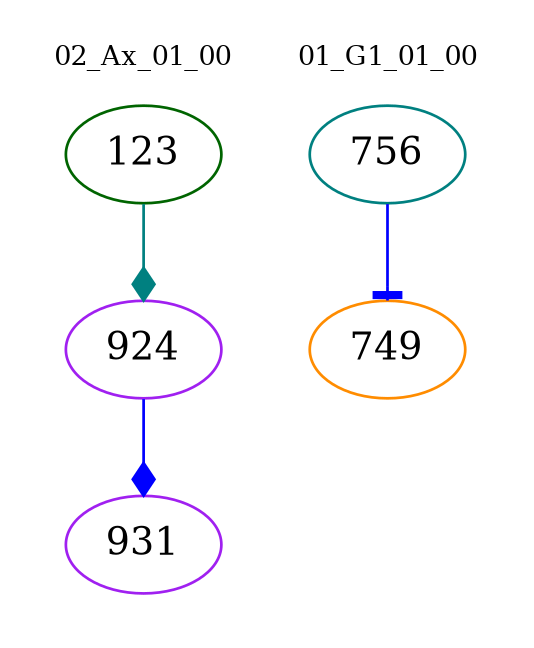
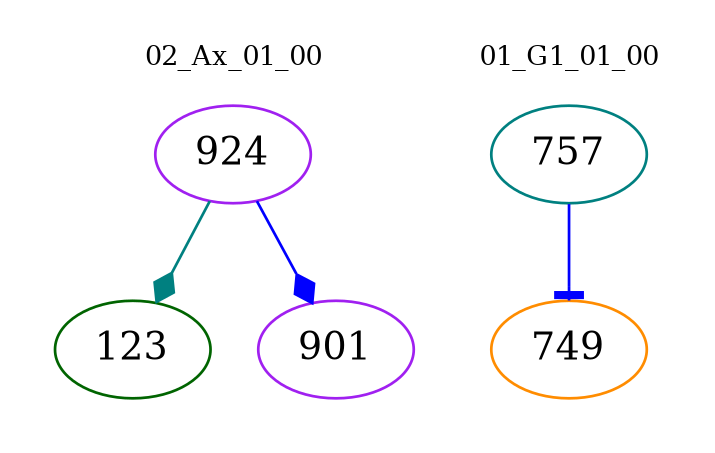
node "756": label "756" -> "757"
edge "123" -> "924": reversed
node "931": label "931" -> "901"
